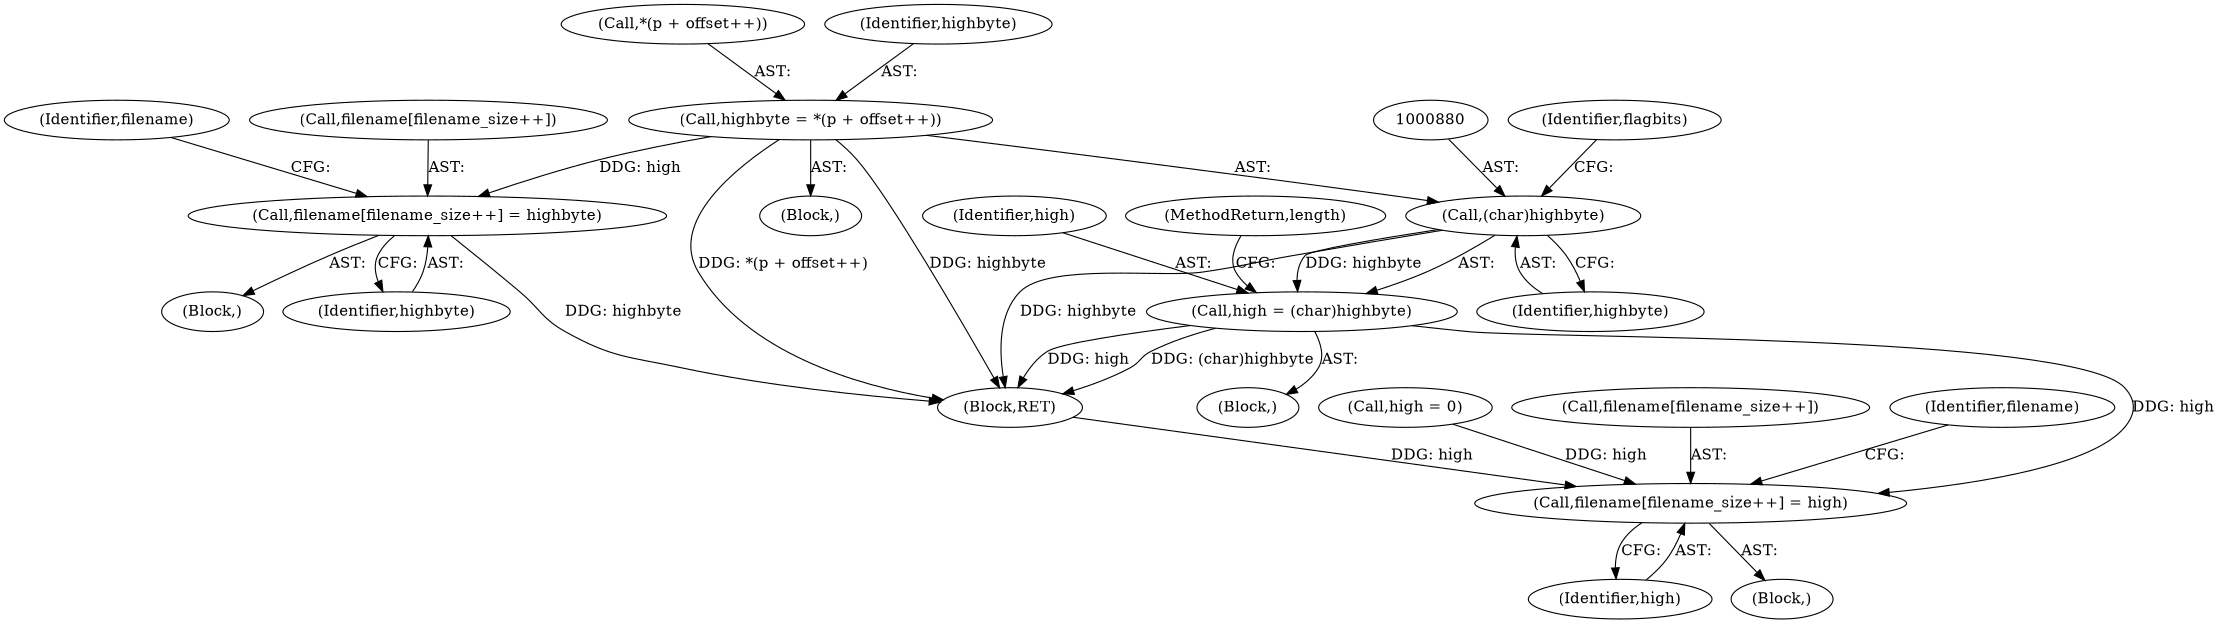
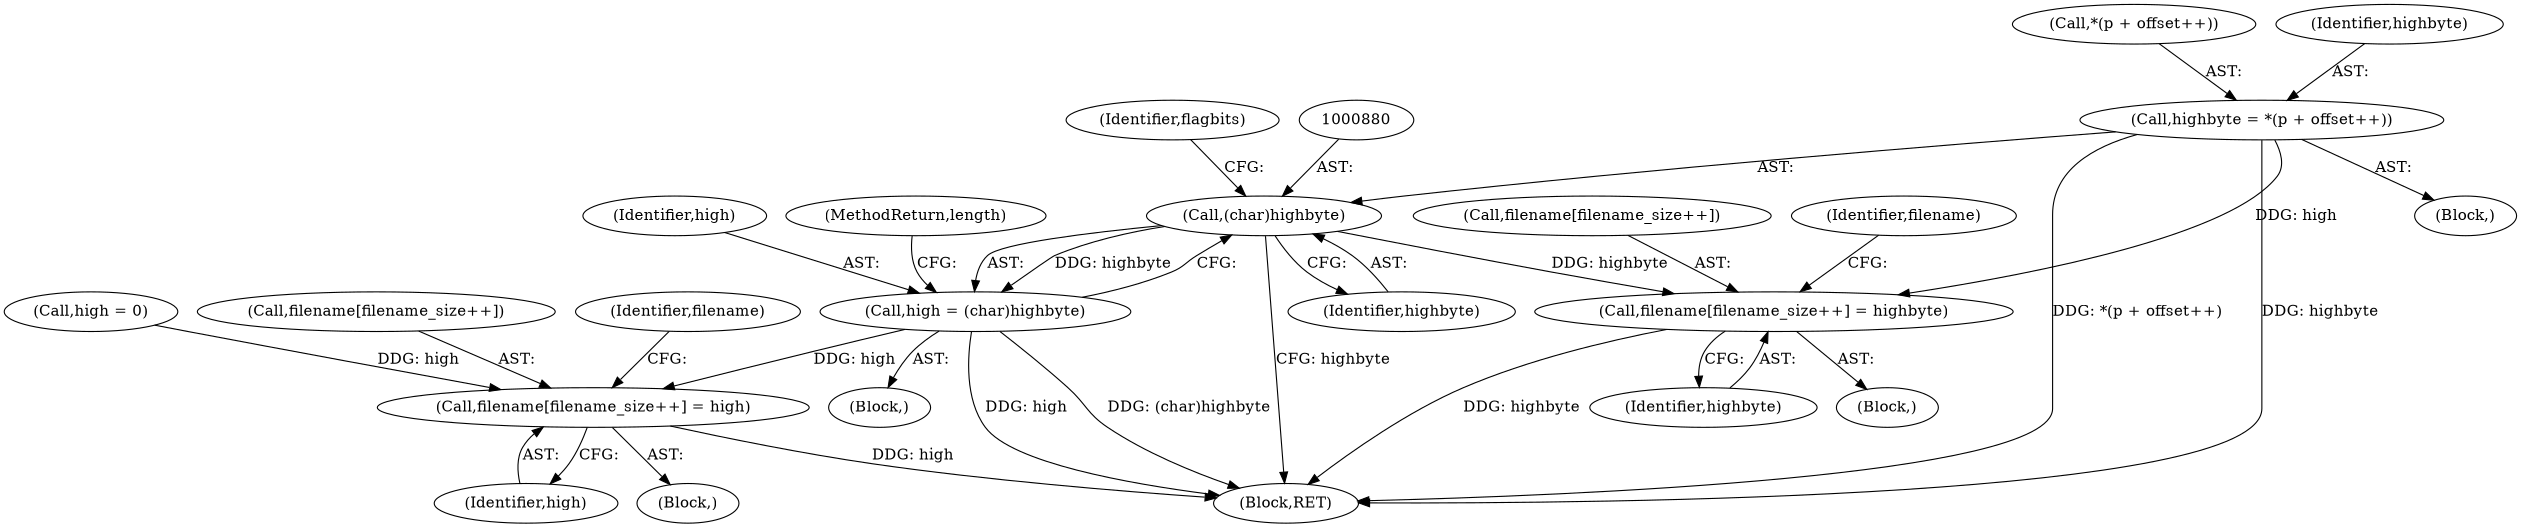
edge "(Call,(char)highbyte)" -> "(Call,filename[filename_size++] = highbyte)": added, label "DDG: highbyte"
edge "(Call,high = (char)highbyte)" -> "(Call,(char)highbyte)": added, label "CFG:"
edge "(Call,(char)highbyte)" -> "(Block,RET)": label "DDG: highbyte" -> "CFG: highbyte"
edge "(Block,RET)" -> "(Call,filename[filename_size++] = high)": reversed
